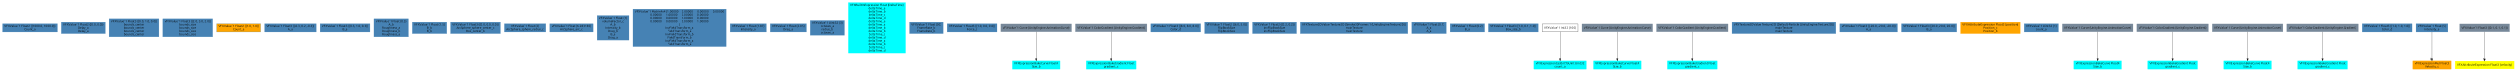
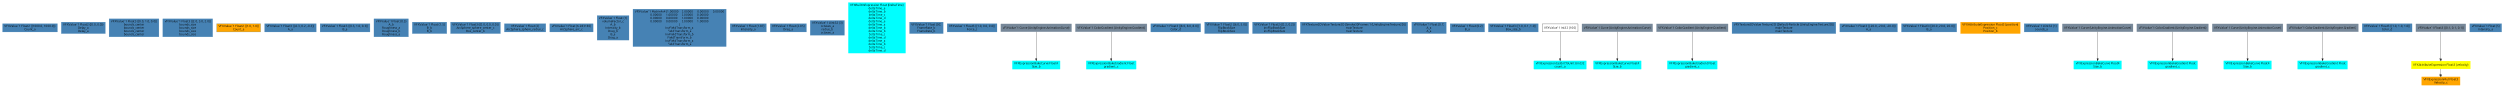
node "VFXValue`1 Uint32 (1) count_a": label "VFXValue`1 Uint32 (1) count_a" -> "VFXValue`1 Uint32 (1) bounds_a"
edge "VFXValue`1 Float (5) Intensity_a" -> "VFXExpressionMul Float3 Velocity_c": now "VFXAttributeExpression Float3 (velocity)" -> "VFXExpressionMul Float3 Velocity_c"
